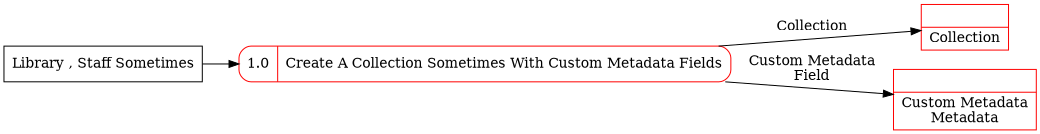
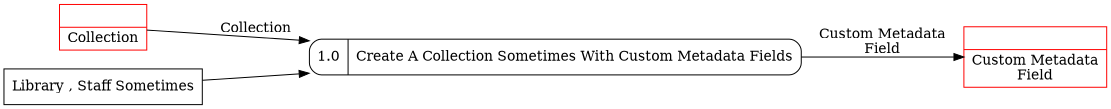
edge "1.0" -> "Collection": reversed
node "1.0": color red -> black
node "Custom Metadata": text "Metadata" -> "Field"
